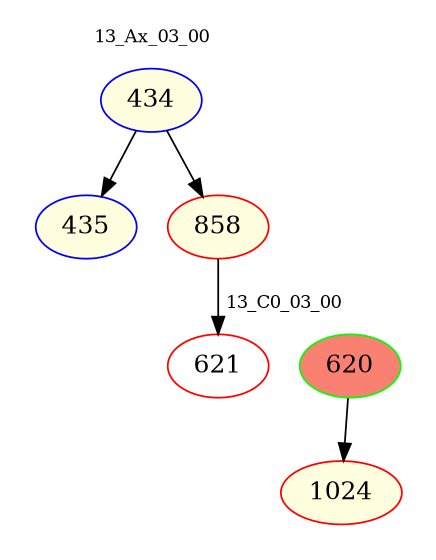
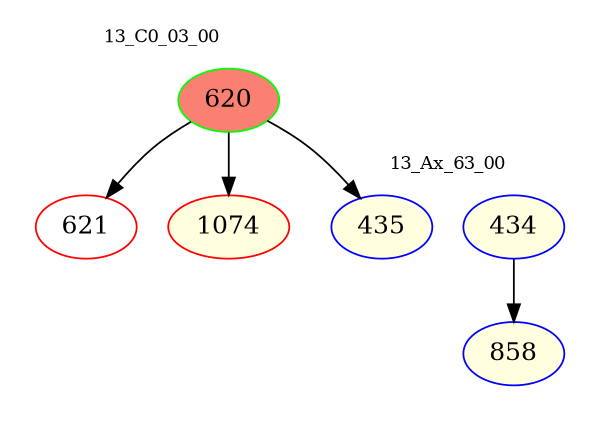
cluster "13_Ax_03_00": label "13_Ax_03_00" -> "13_Ax_63_00"
edge "434" -> "435": now "620" -> "435"
node "858": color red -> blue
edge "858" -> "621": now "620" -> "621"
node "1024": label "1024" -> "1074"
